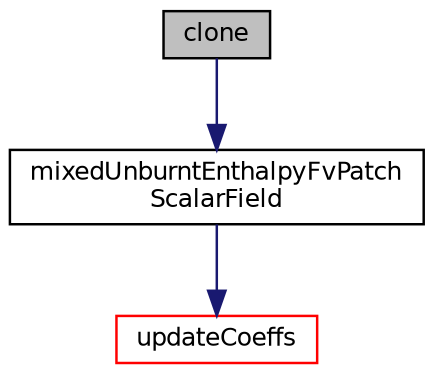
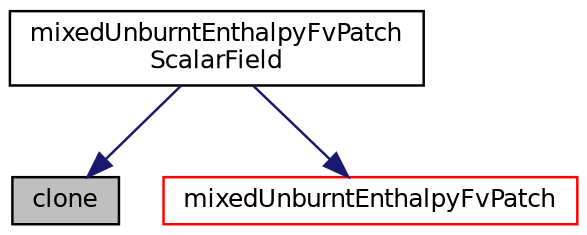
edge "clone" -> "mixedUnburntEnthalpyFvPatch ScalarField": reversed
node "updateCoeffs": label "updateCoeffs" -> "mixedUnburntEnthalpyFvPatch"
